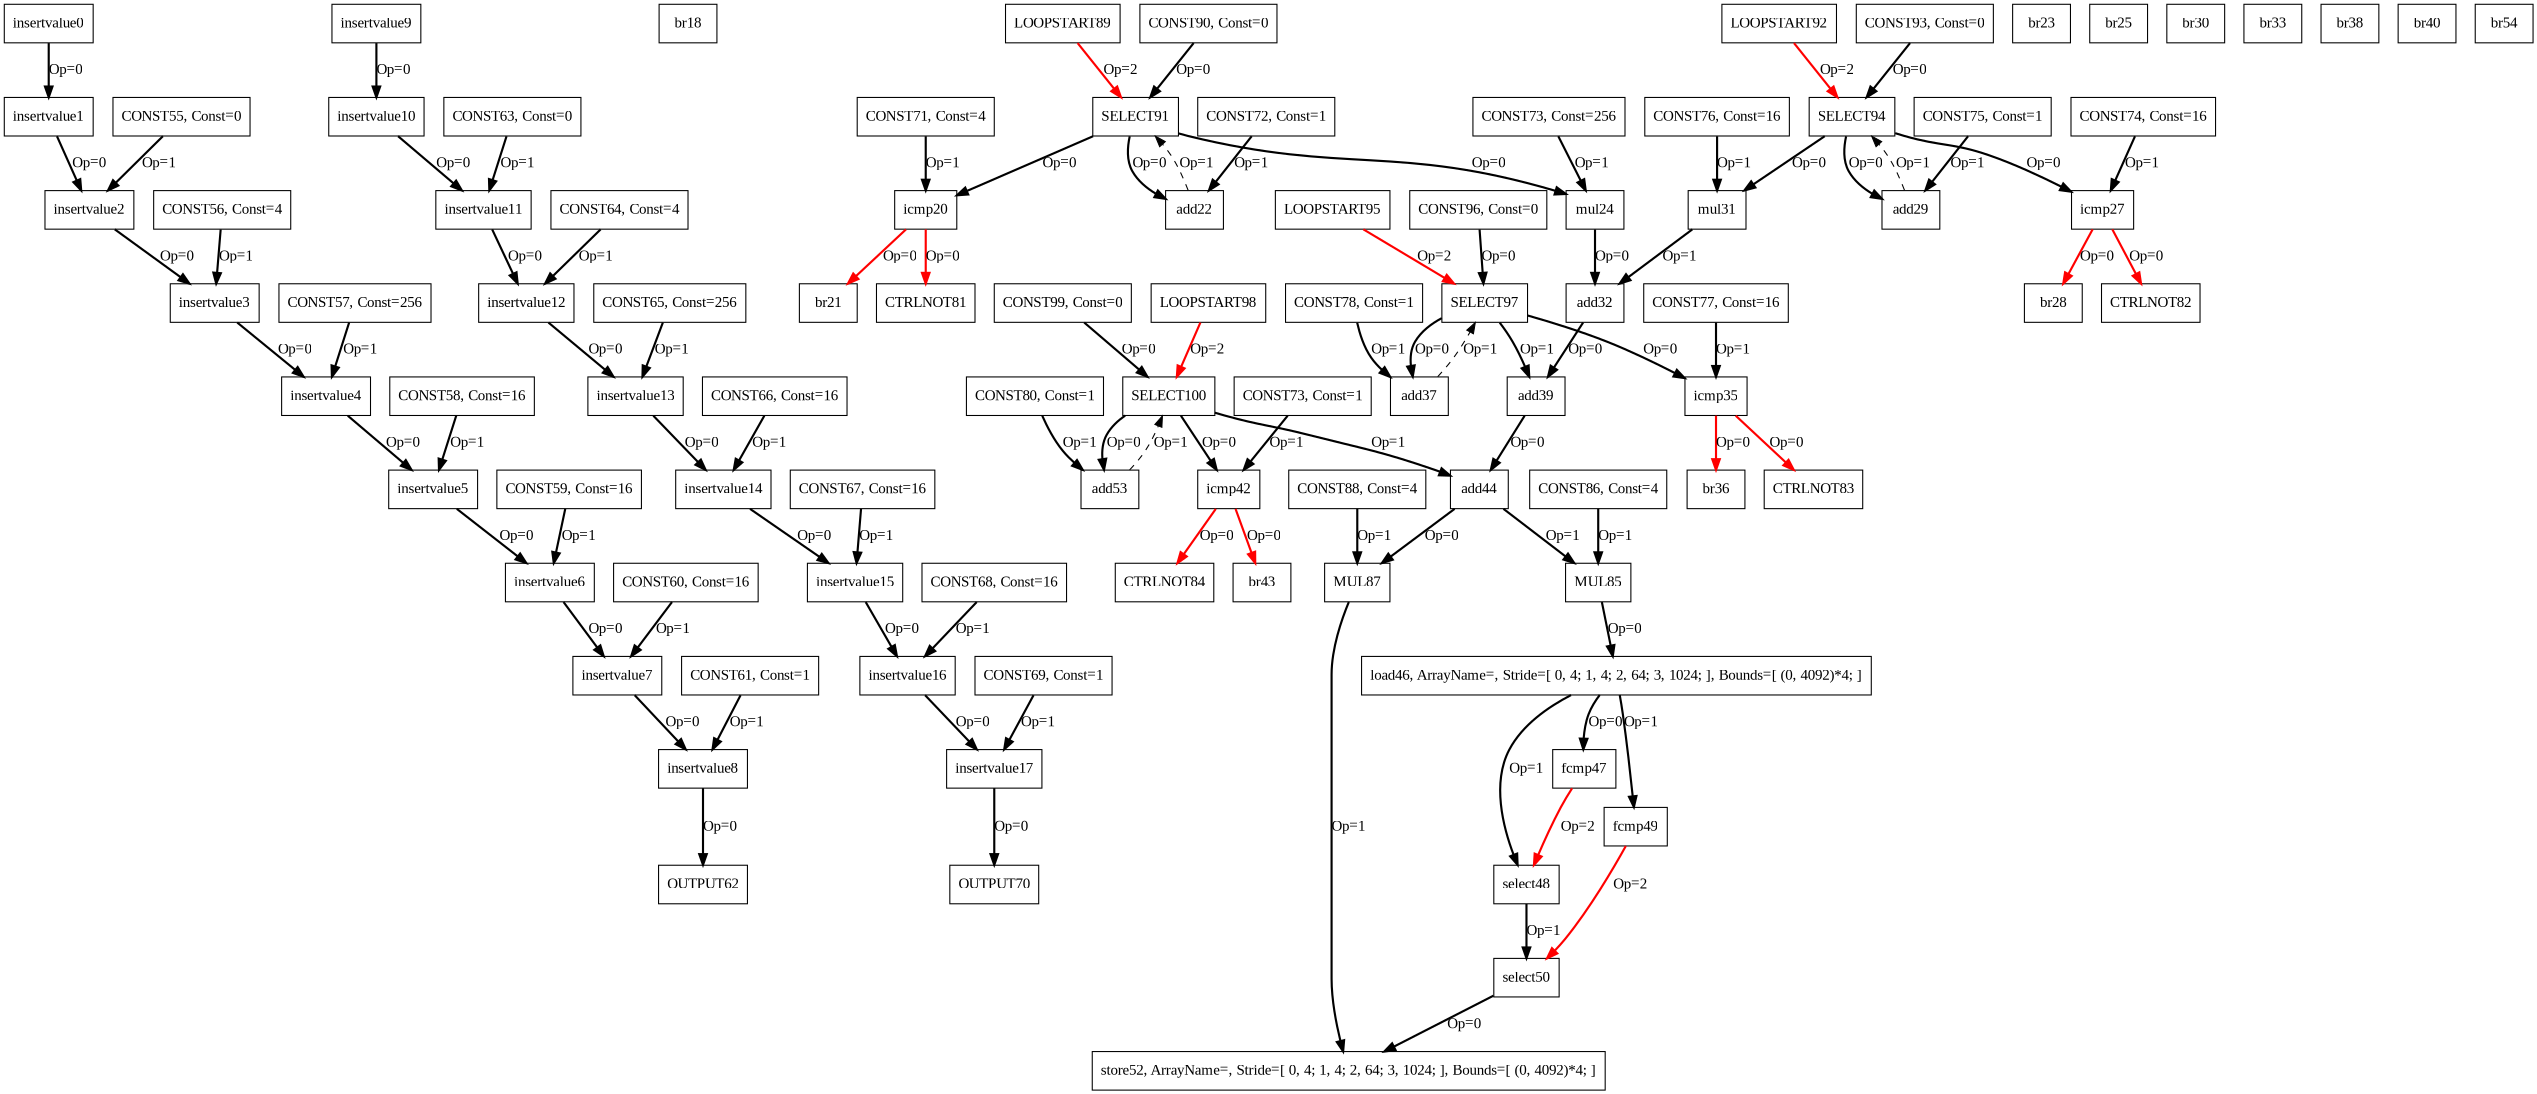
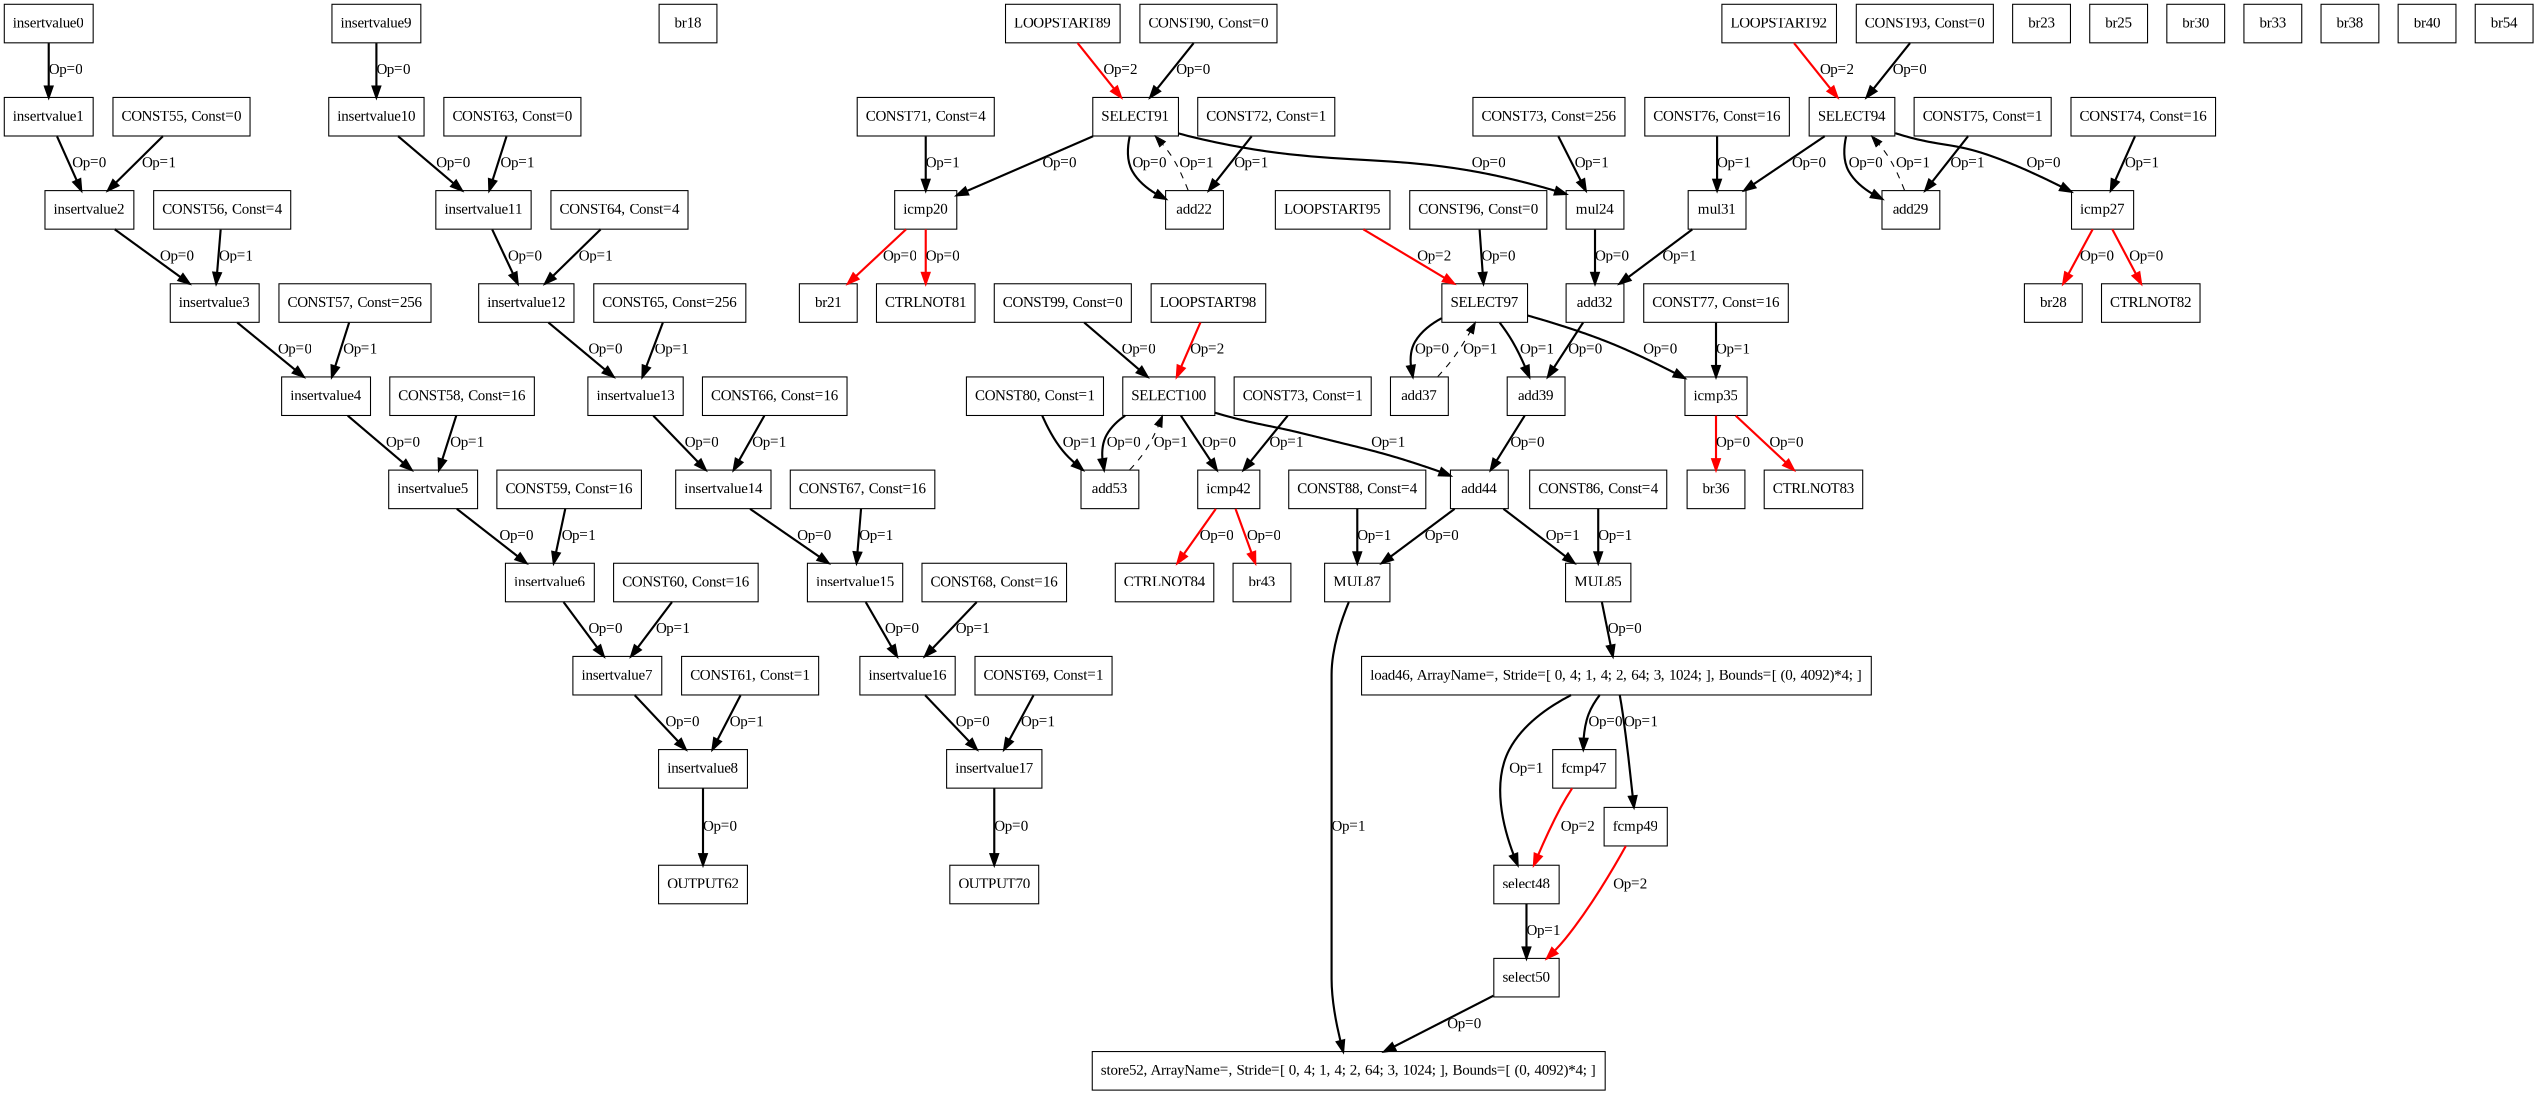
node "CONST78, Const=1": removed
